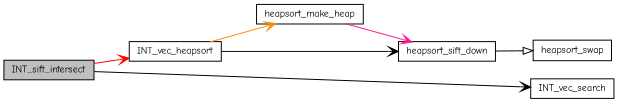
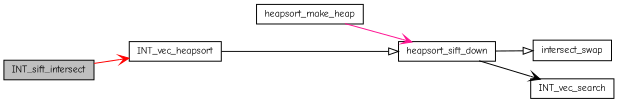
edge "INT_vec_heapsort" -> "heapsort_make_heap": removed
node "heapsort_swap": label "heapsort_swap" -> "intersect_swap"
edge "INT_vec_heapsort" -> "heapsort_sift_down": arrowhead vee -> onormal
edge "INT_sift_intersect" -> "INT_vec_search": now "heapsort_sift_down" -> "INT_vec_search"
